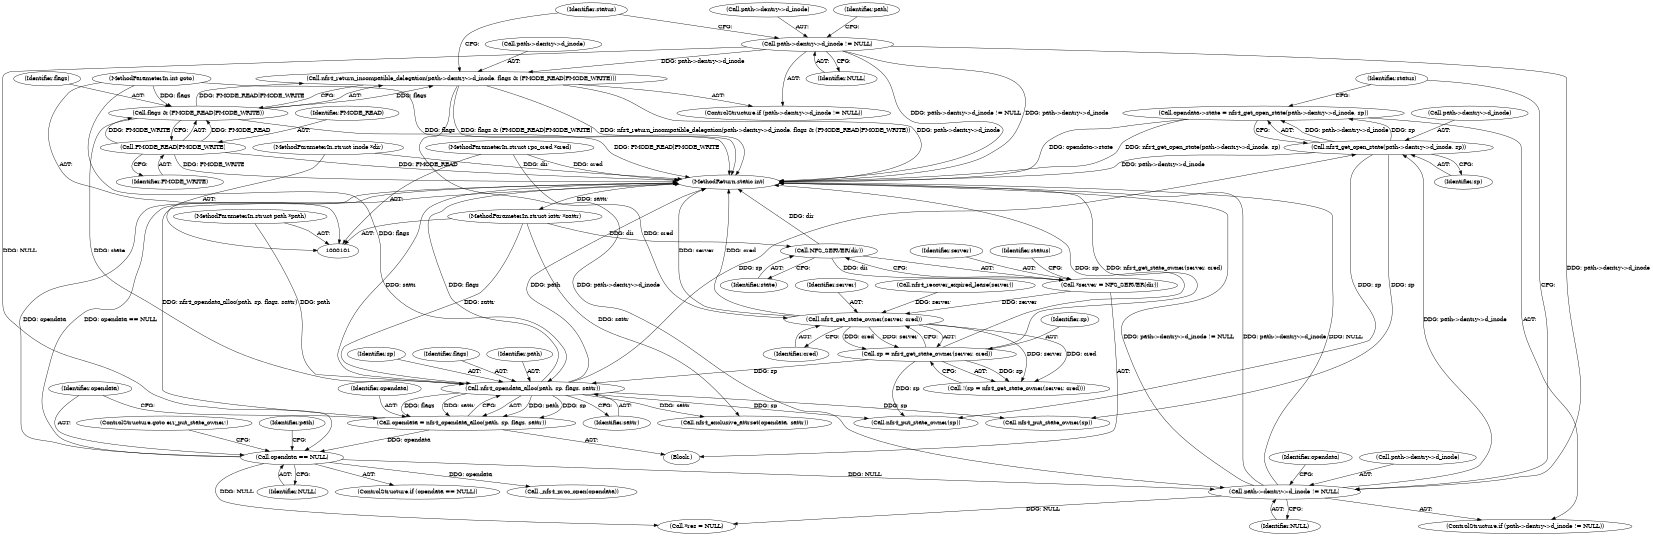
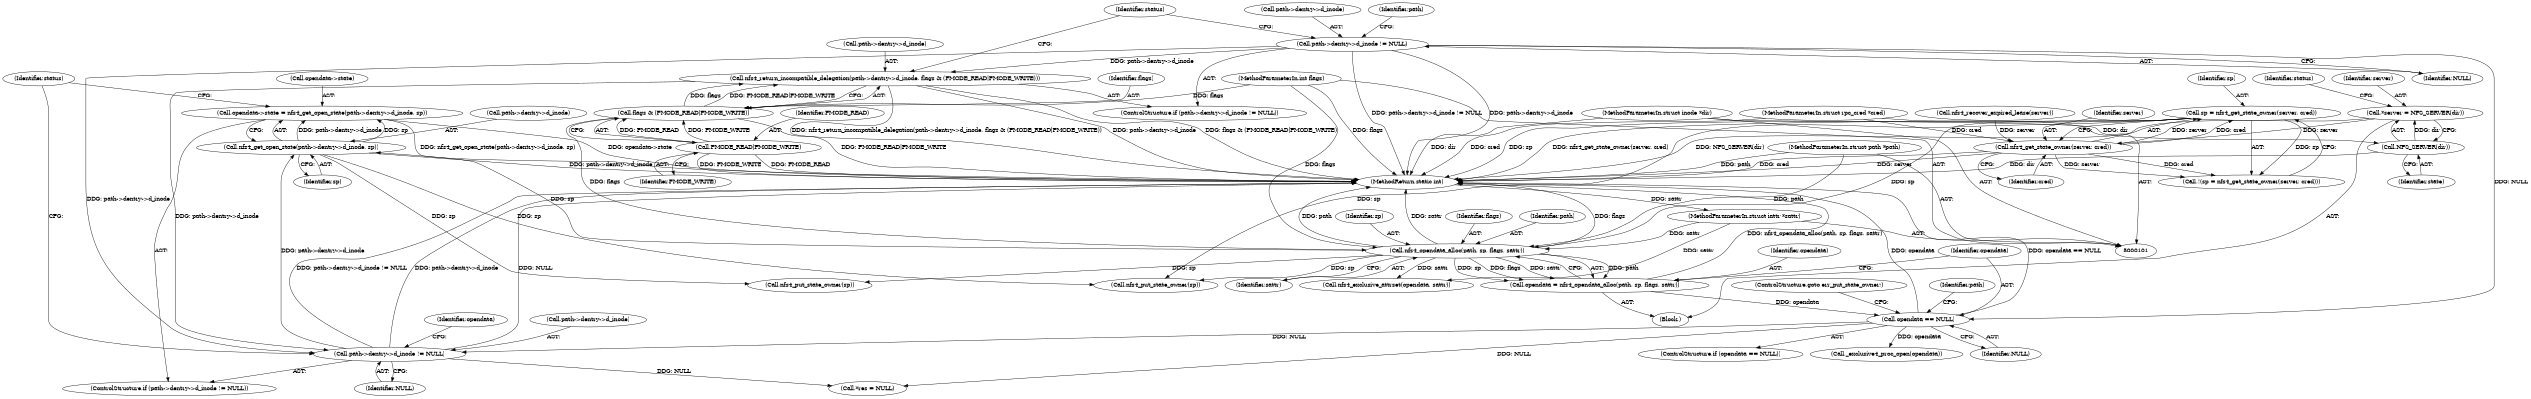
node "(MethodParameterIn,int goto)": label "(MethodParameterIn,int goto)" -> "(MethodParameterIn,int flags)"
node "(Call,opendata->state)": added
edge "(Call,*server = NFS_SERVER(dir))" -> "(MethodReturn,static int)": added, label "DDG: NFS_SERVER(dir)"
edge "(MethodParameterIn,struct path *path)" -> "(MethodReturn,static int)": added, label "DDG: path"
edge "(MethodParameterIn,struct iattr *sattr)" -> "(Call,NFS_SERVER(dir))": now "(MethodParameterIn,struct inode *dir)" -> "(Call,NFS_SERVER(dir))"
edge "(Call,flags & (FMODE_READ|FMODE_WRITE))" -> "(Call,nfs4_opendata_alloc(path, sp, flags, sattr))": label "DDG: state" -> "DDG: flags"
node "1000101": label "1000101" -> "5000101"
node "(Call,_nfs4_proc_open(opendata))": label "(Call,_nfs4_proc_open(opendata))" -> "(Call,_exclusive4_proc_open(opendata))"
